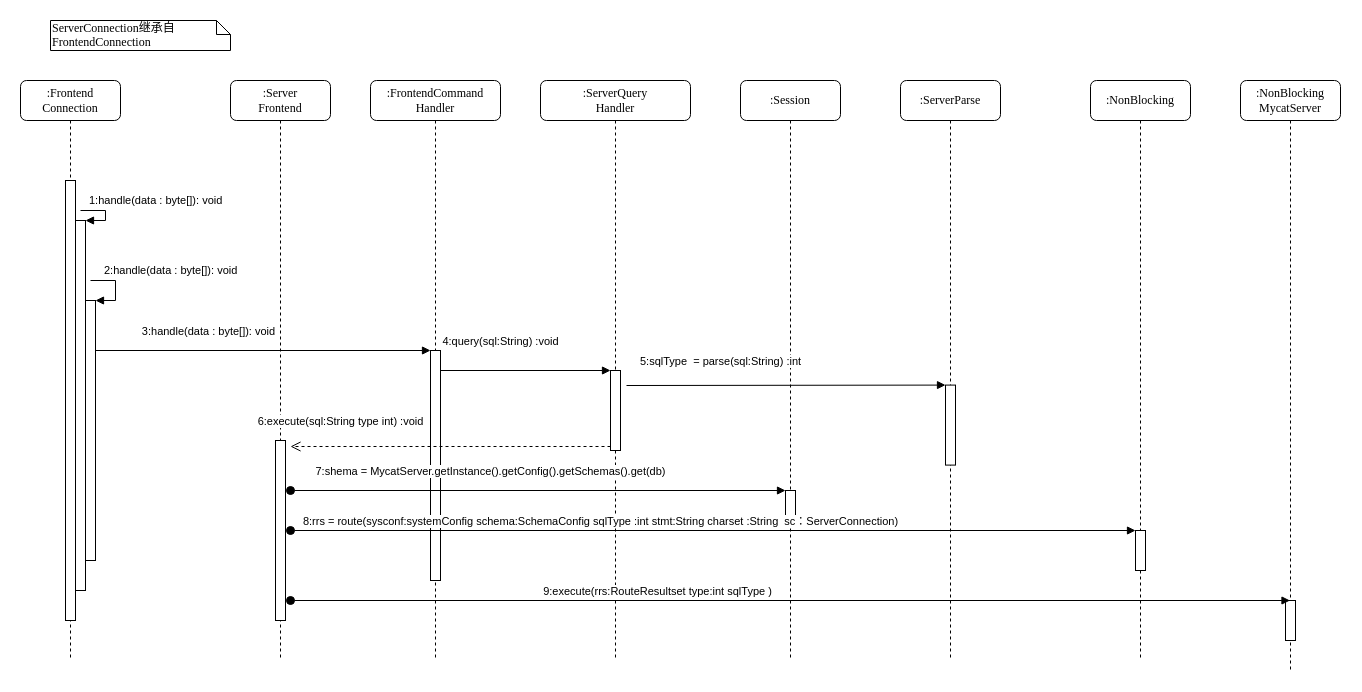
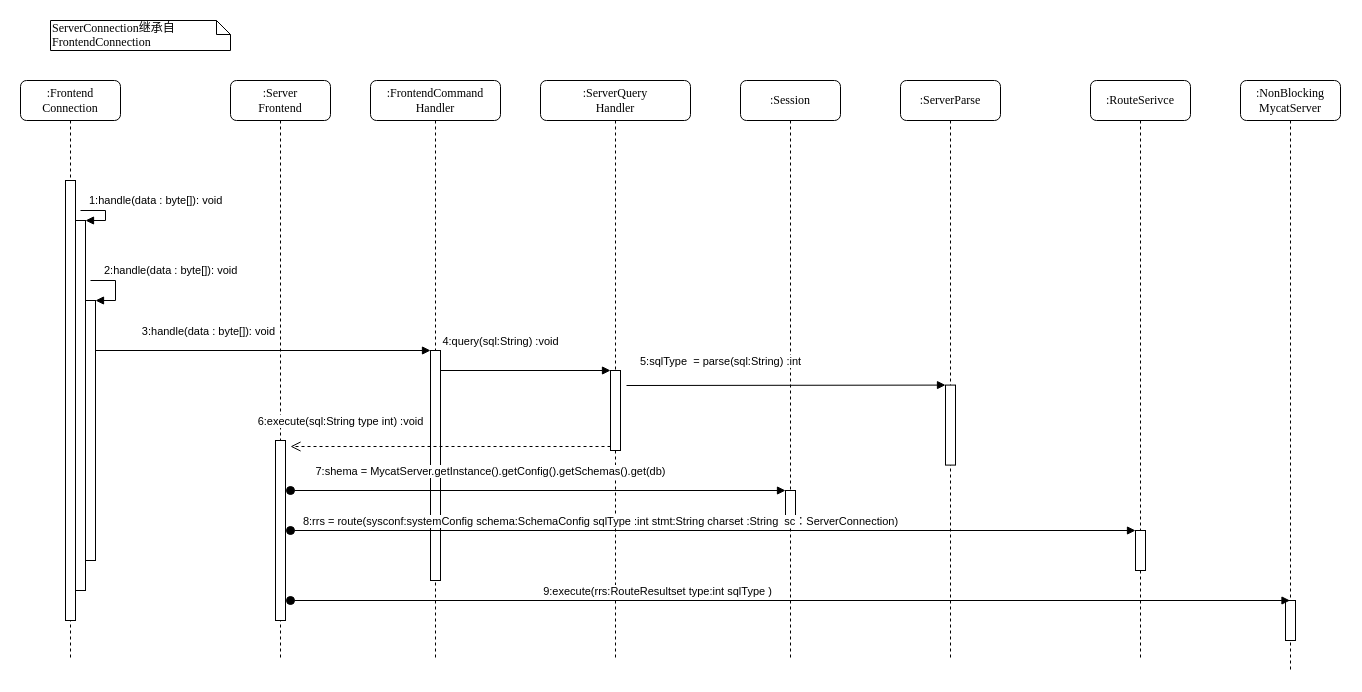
node ":NonBlocking": label ":NonBlocking" -> ":RouteSerivce"
